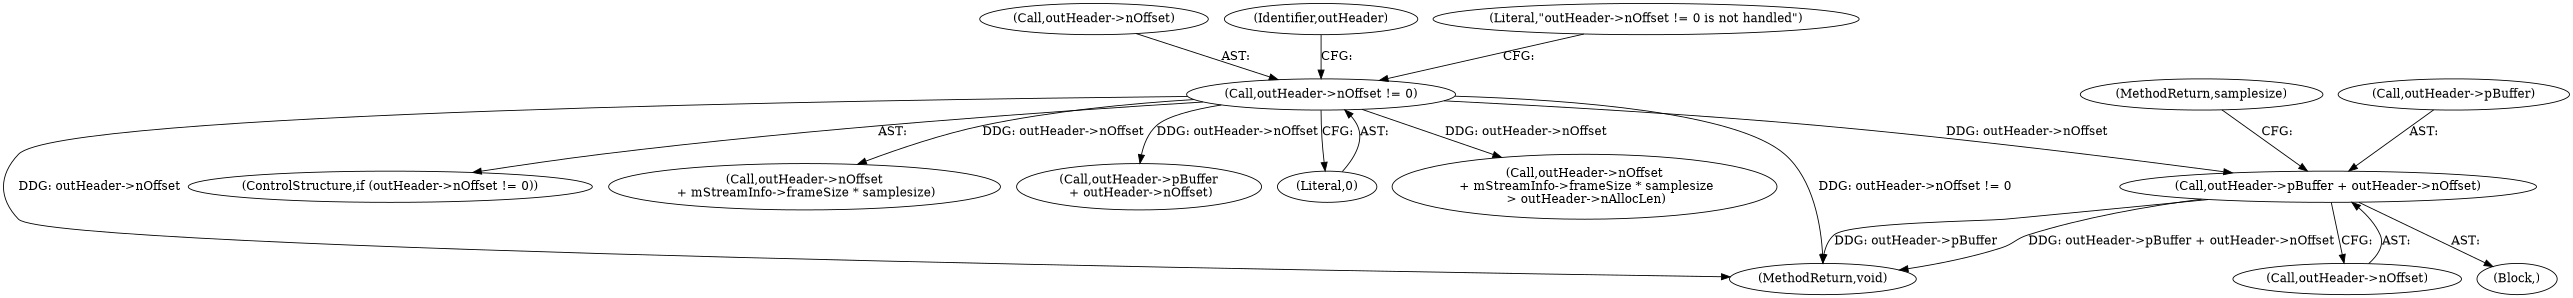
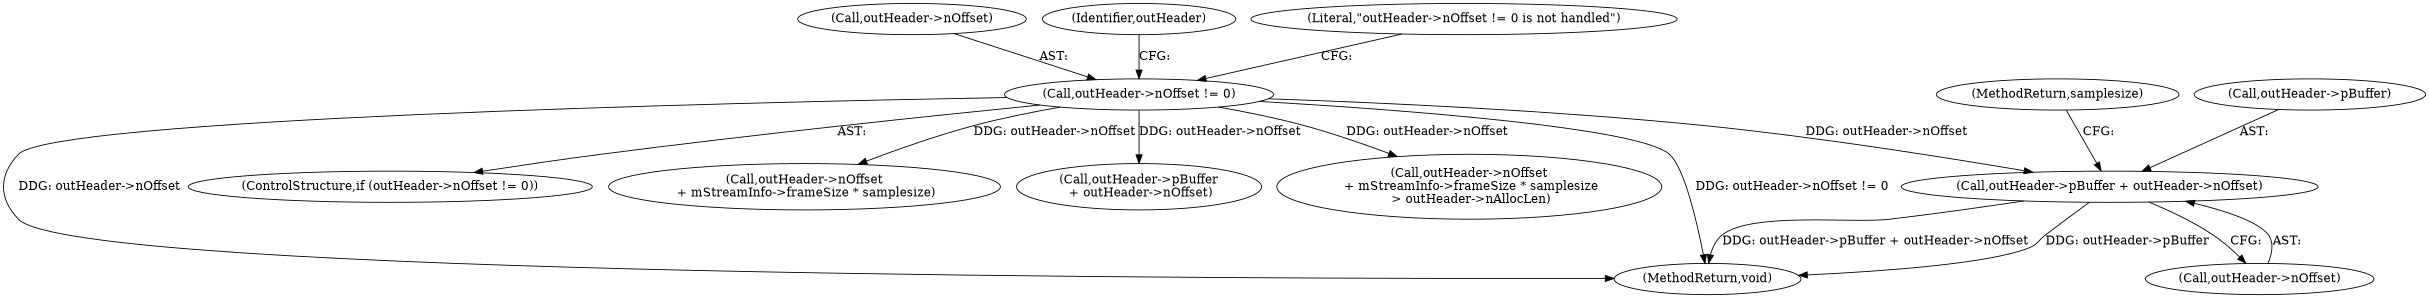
node "(Literal,0)": removed
node "(Block,)": removed
